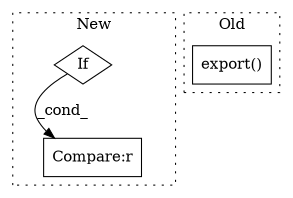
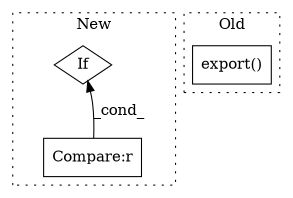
edge "If" -> "Compare:r": reversed
